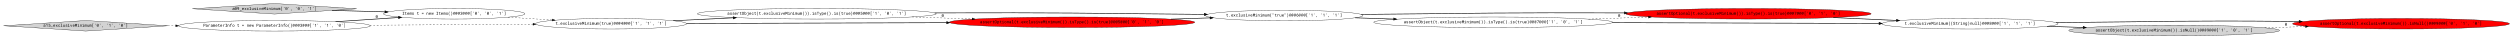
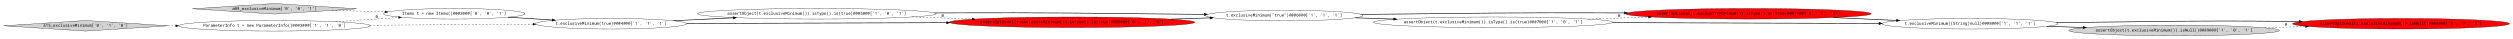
edge "a09_exclusiveMinimum['0', '0', '1']" -> "Items t = new Items()@@@3@@@['0', '0', '1']": style bold -> dashed
edge "Items t = new Items()@@@3@@@['0', '0', '1']" -> "t.exclusiveMinimum(true)@@@4@@@['1', '1', '1']": style dashed -> bold
edge "ParameterInfo t = new ParameterInfo()@@@3@@@['1', '1', '0']" -> "Items t = new Items()@@@3@@@['0', '0', '1']": style bold -> dashed
